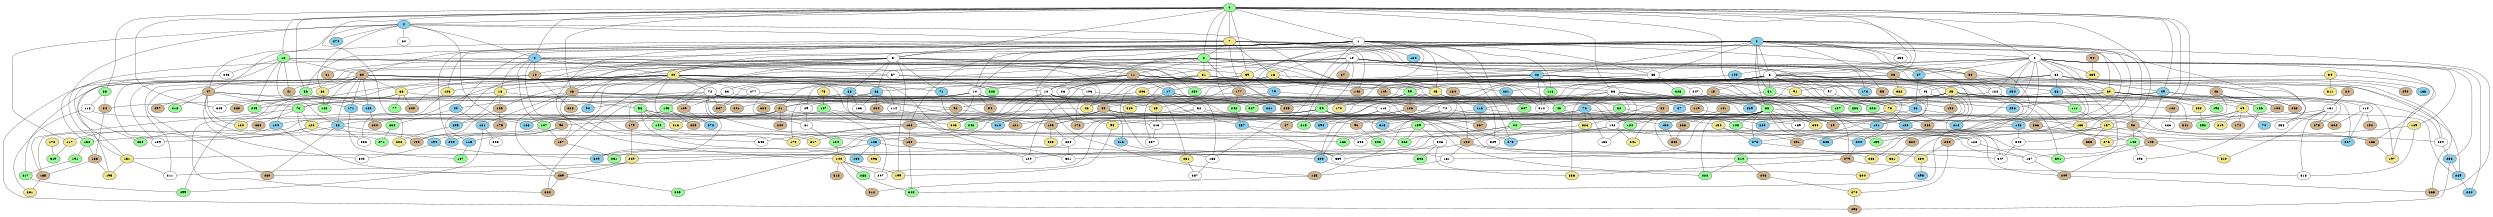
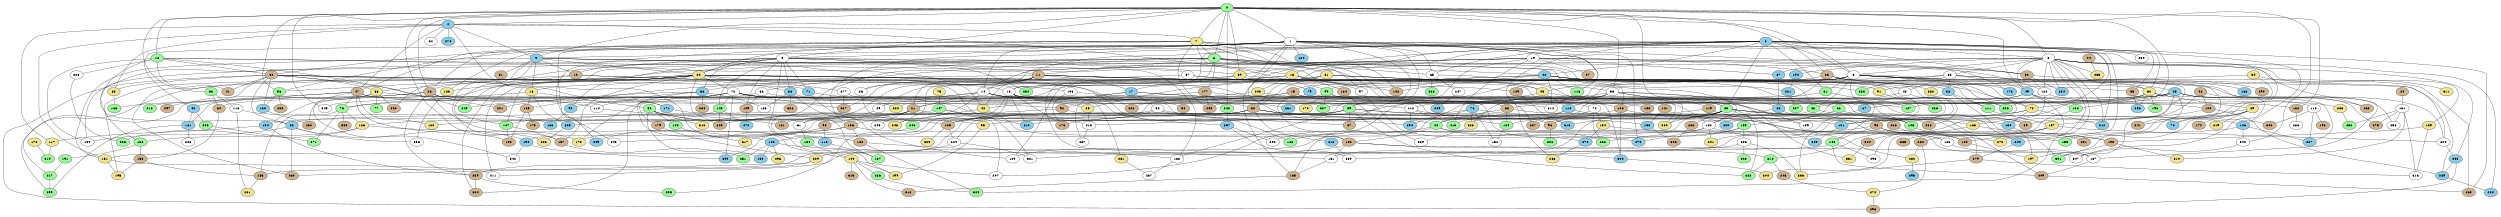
edge "3" -- "49": added
node "25": fillcolor khaki -> skyblue
node "240": fillcolor tan -> white
